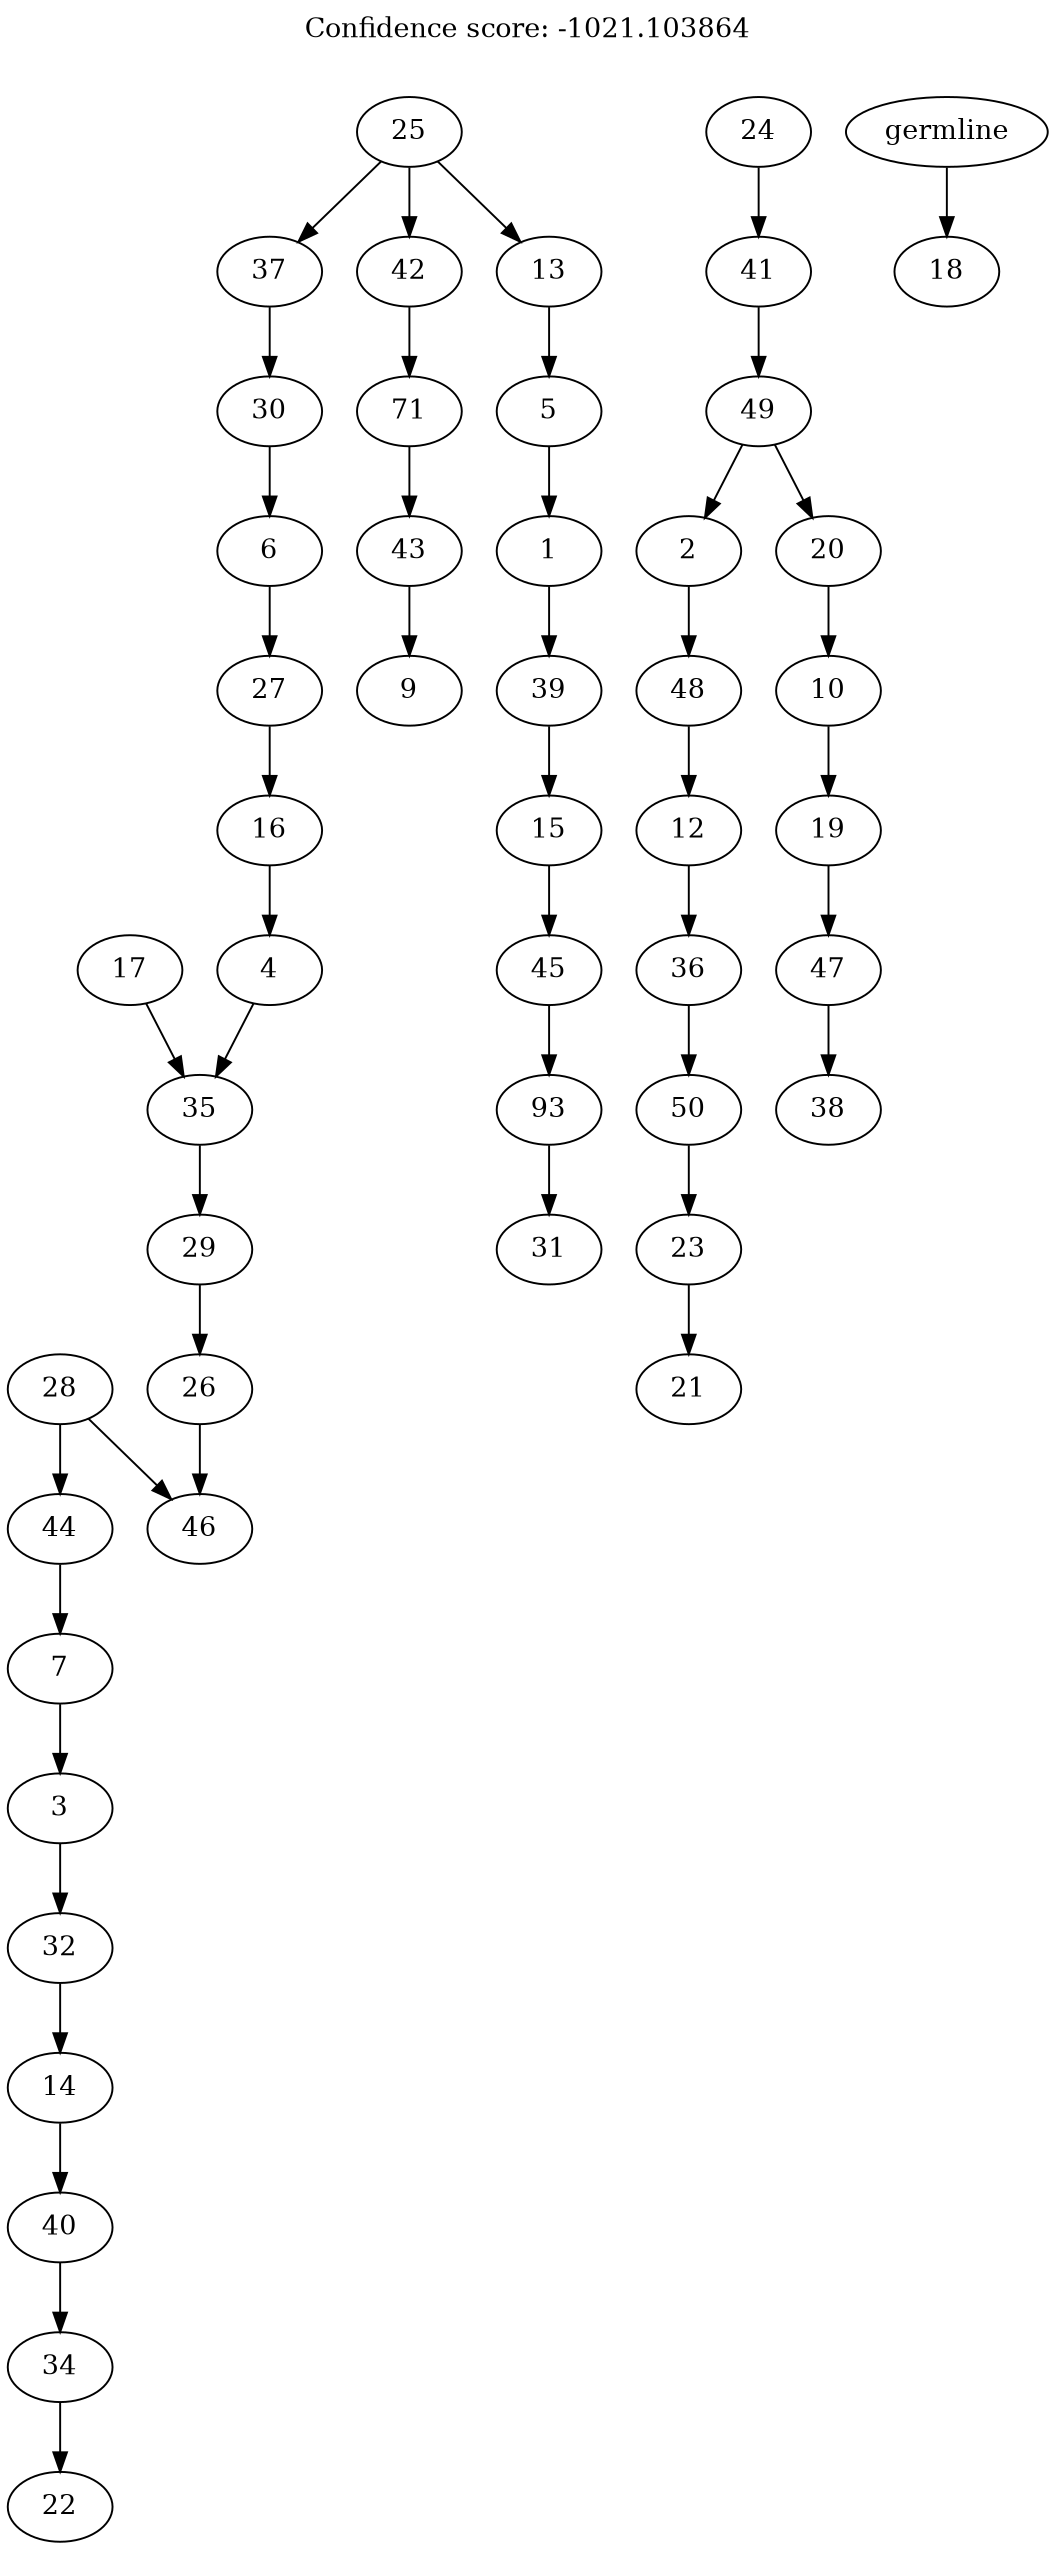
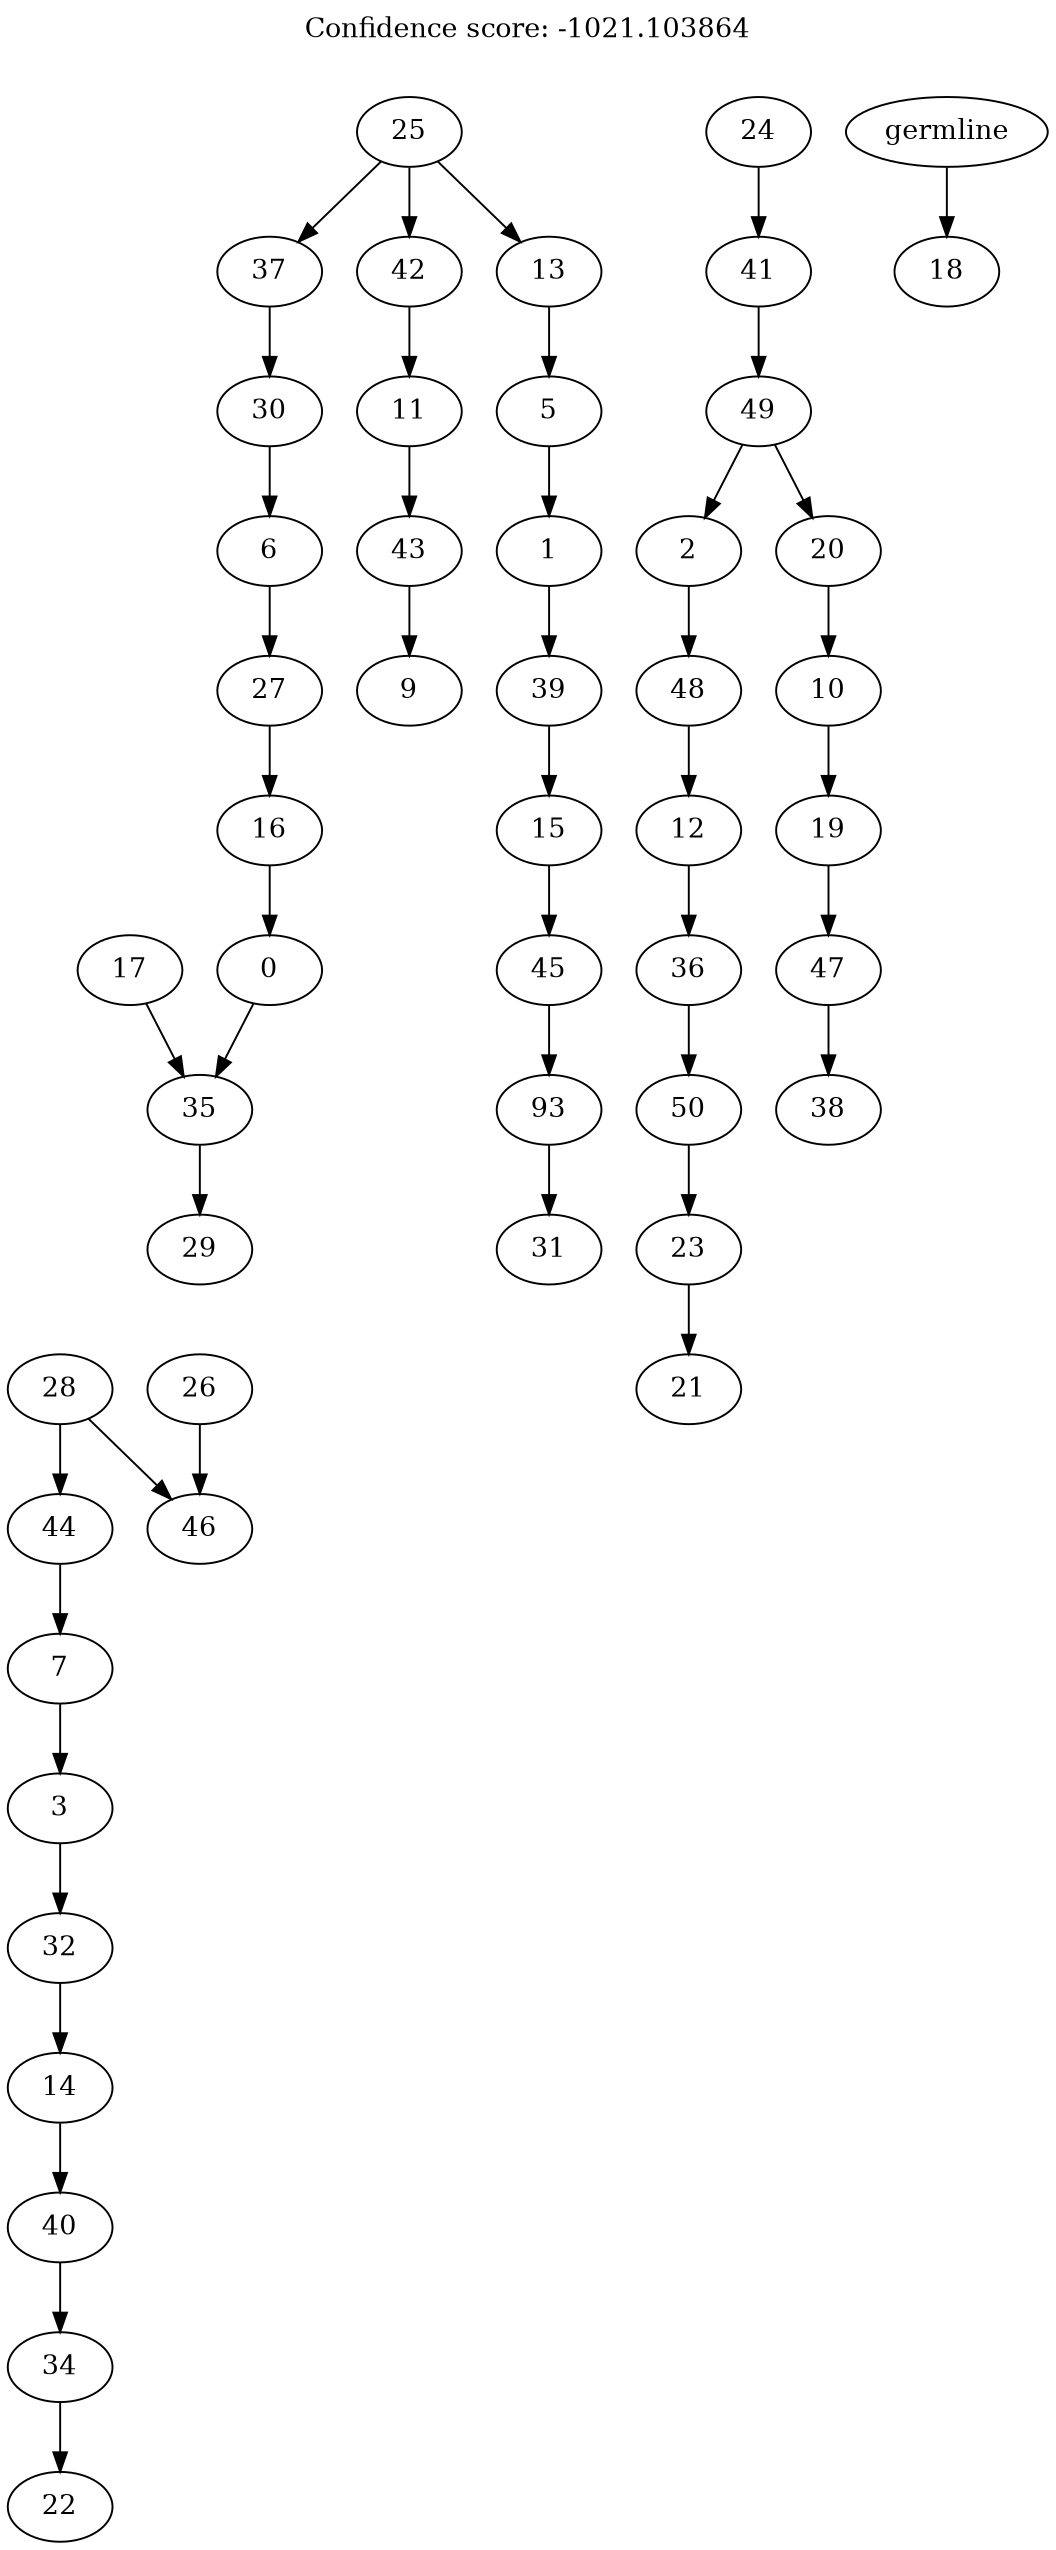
node "71": label "71" -> "11"
node "4": label "4" -> "0"
edge "29" -> "26": removed
